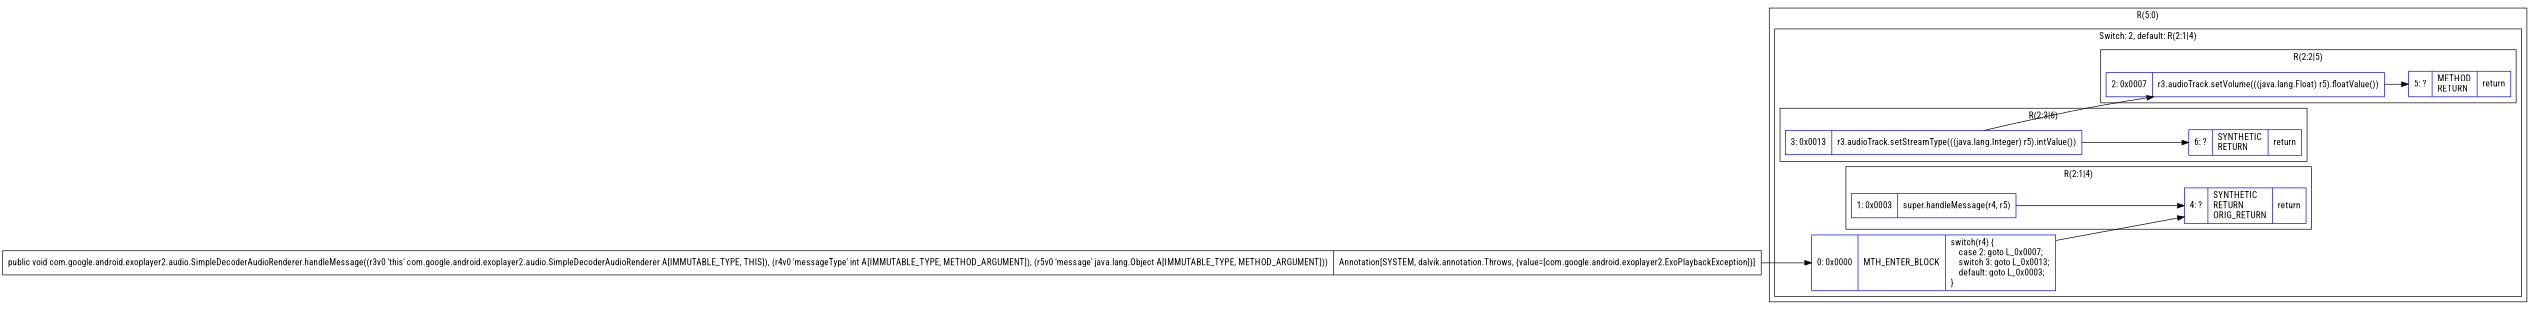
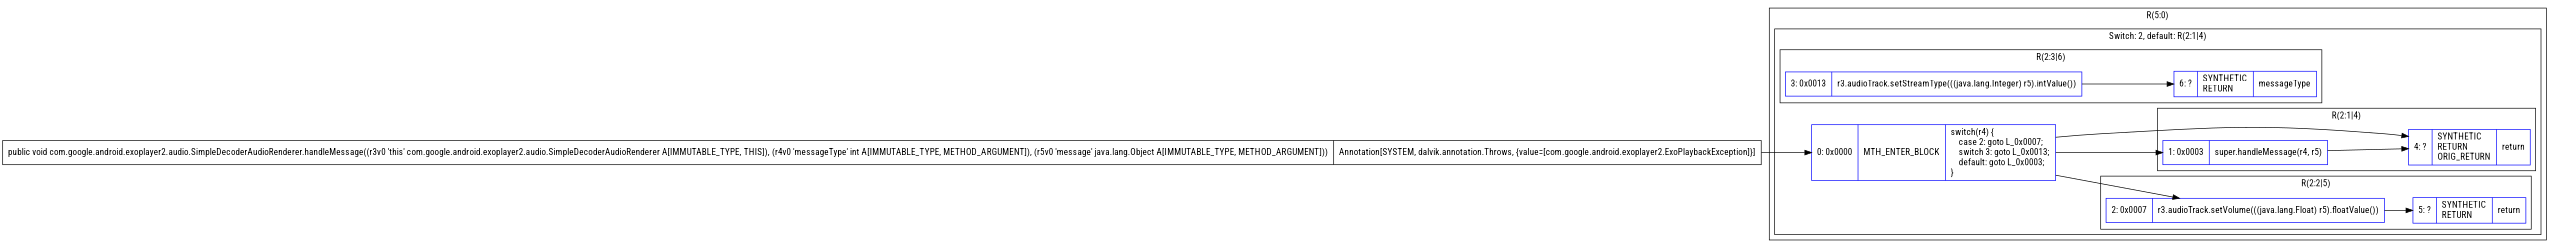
node "5: ?": text "METHOD" -> "SYNTHETIC"
edge "3: 0x0013" -> "2: 0x0007": now "0: 0x0000" -> "2: 0x0007"
node "6: ?": text "return" -> "messageType"
edge "0: 0x0000" -> "1: 0x0003": added
